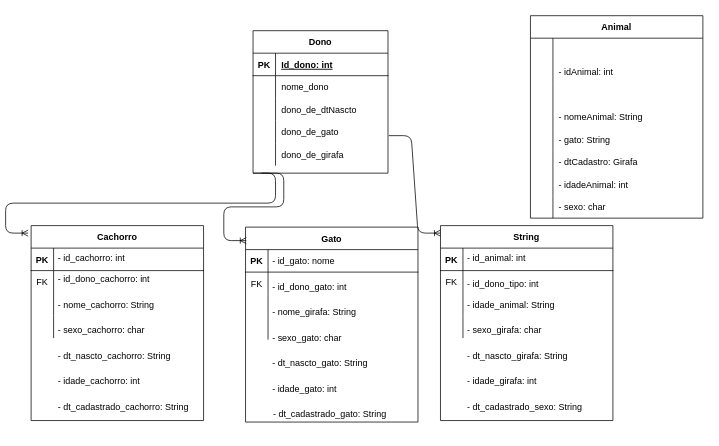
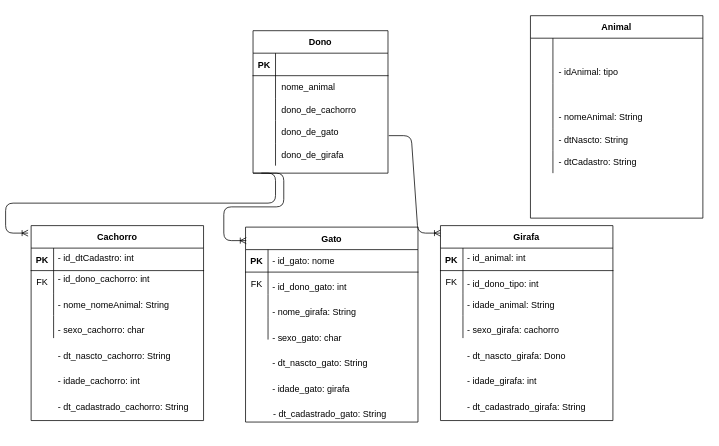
node "Id_dono: int": removed
node "- idAnimal: int": label "- idAnimal: int" -> "- idAnimal: tipo"
node "nome_dono": label "nome_dono" -> "nome_animal"
node "dono_de_dtNascto": label "dono_de_dtNascto" -> "dono_de_cachorro"
node "- gato: String": label "- gato: String" -> "- dtNascto: String"
node "- dtCadastro: Girafa": label "- dtCadastro: Girafa" -> "- dtCadastro: String"
node "- idadeAnimal: int": removed
node "- sexo: char": removed
node "String": label "String" -> "Girafa"
node "- id_cachorro: int": label "- id_cachorro: int" -> "- id_dtCadastro: int"
node "- nome_cachorro: String": label "- nome_cachorro: String" -> "- nome_nomeAnimal: String"
node "- sexo_girafa: char": label "- sexo_girafa: char" -> "- sexo_girafa: cachorro"
node "- dt_nascto_girafa: String": label "- dt_nascto_girafa: String" -> "- dt_nascto_girafa: Dono"
node "- idade_gato: int": label "- idade_gato: int" -> "- idade_gato: girafa"
node "- dt_cadastrado_sexo: String": label "- dt_cadastrado_sexo: String" -> "- dt_cadastrado_girafa: String"
